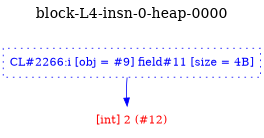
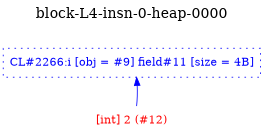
edge "CL#2266:i [obj = #9] field#11 [size = 4B]" -> "[int] 2 (#12)": reversed
